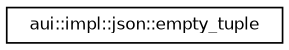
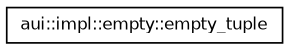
node "aui::impl::json::empty_tuple": label "aui::impl::json::empty_tuple" -> "aui::impl::empty::empty_tuple"
